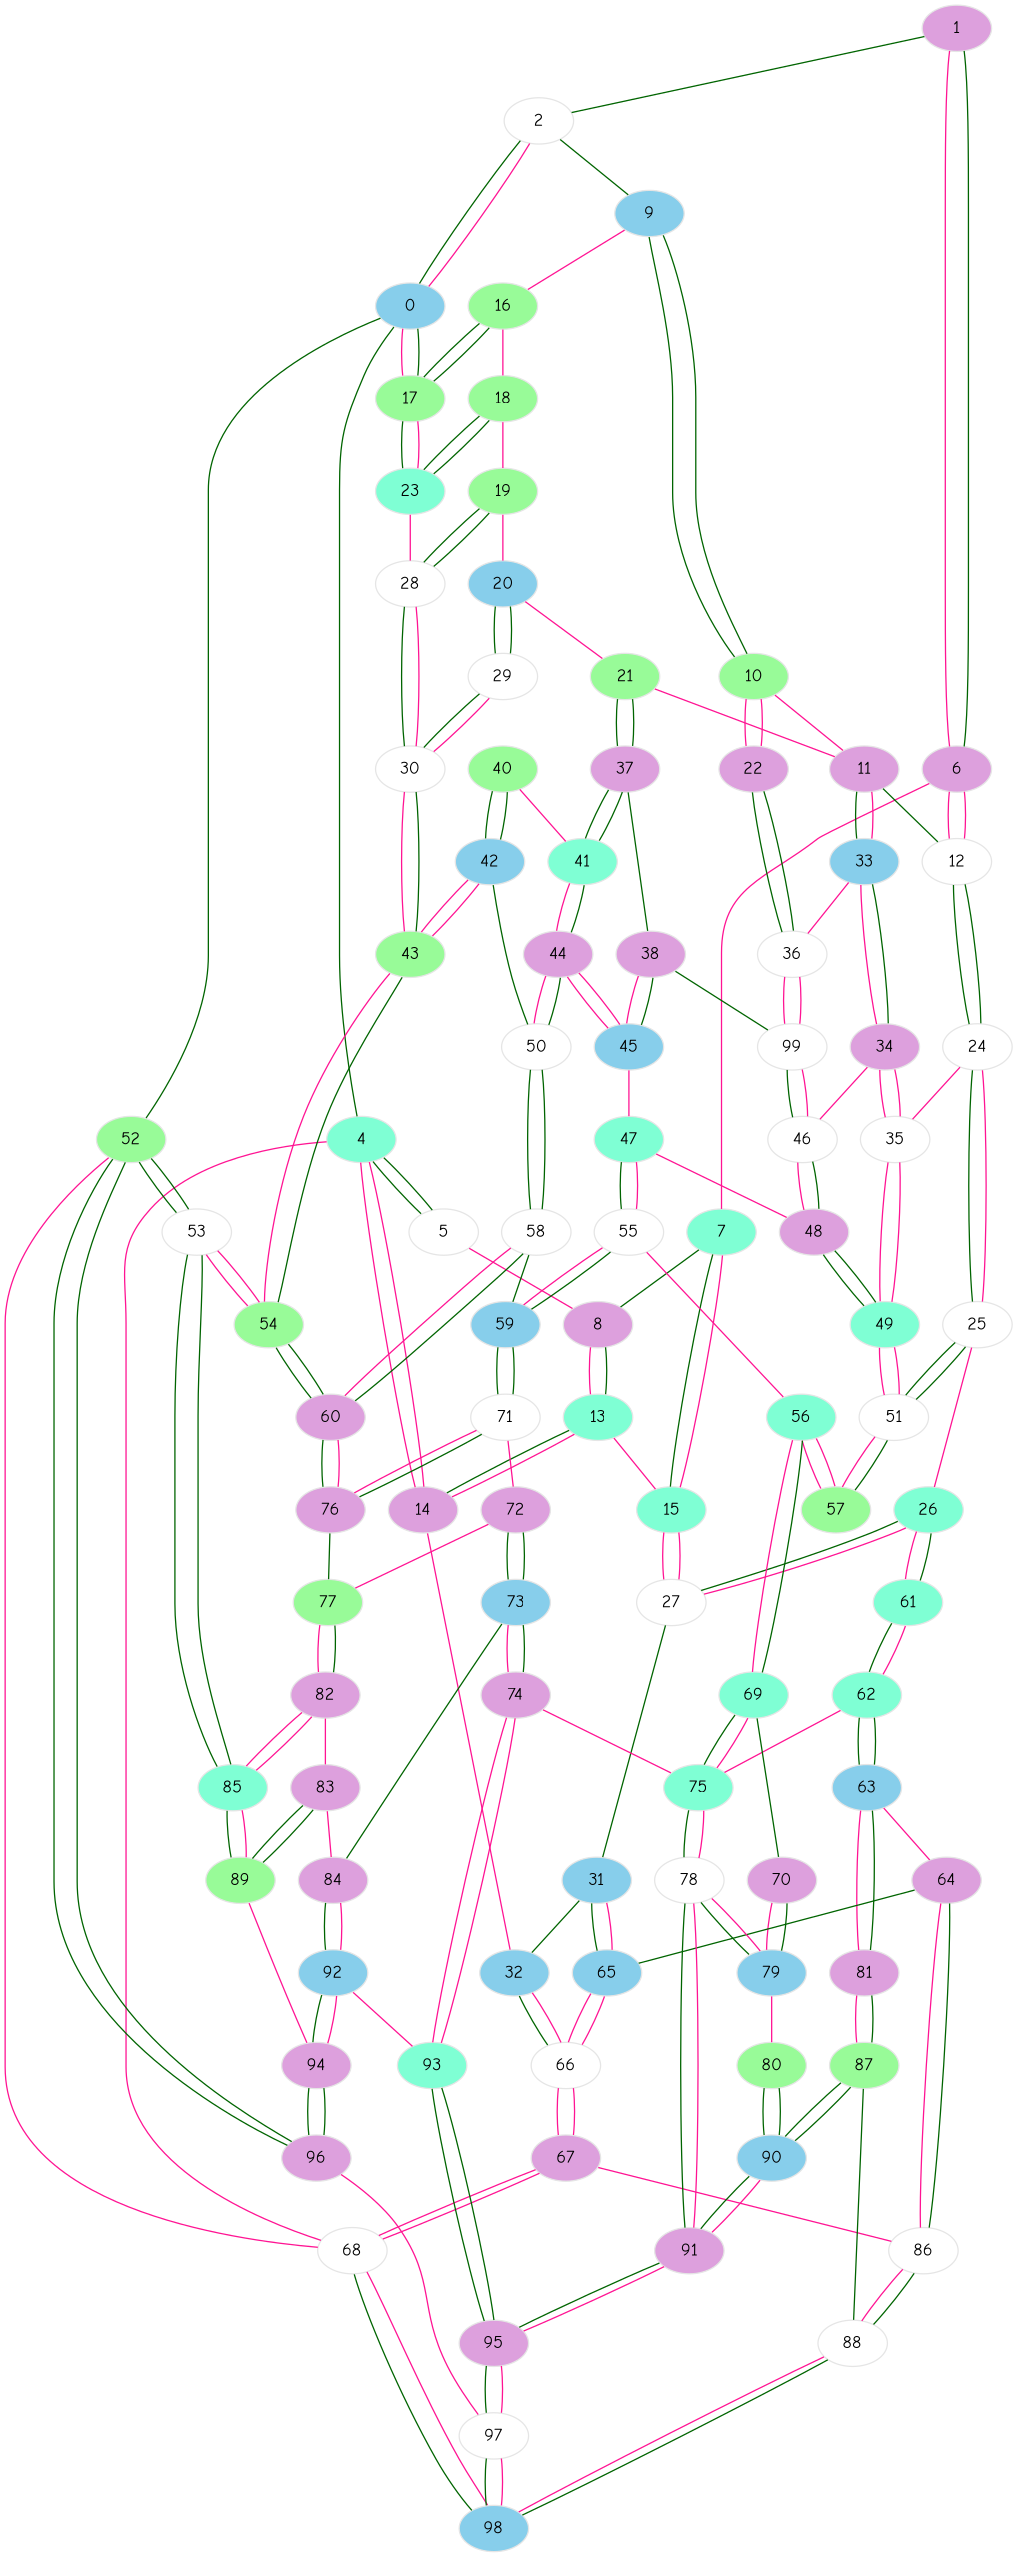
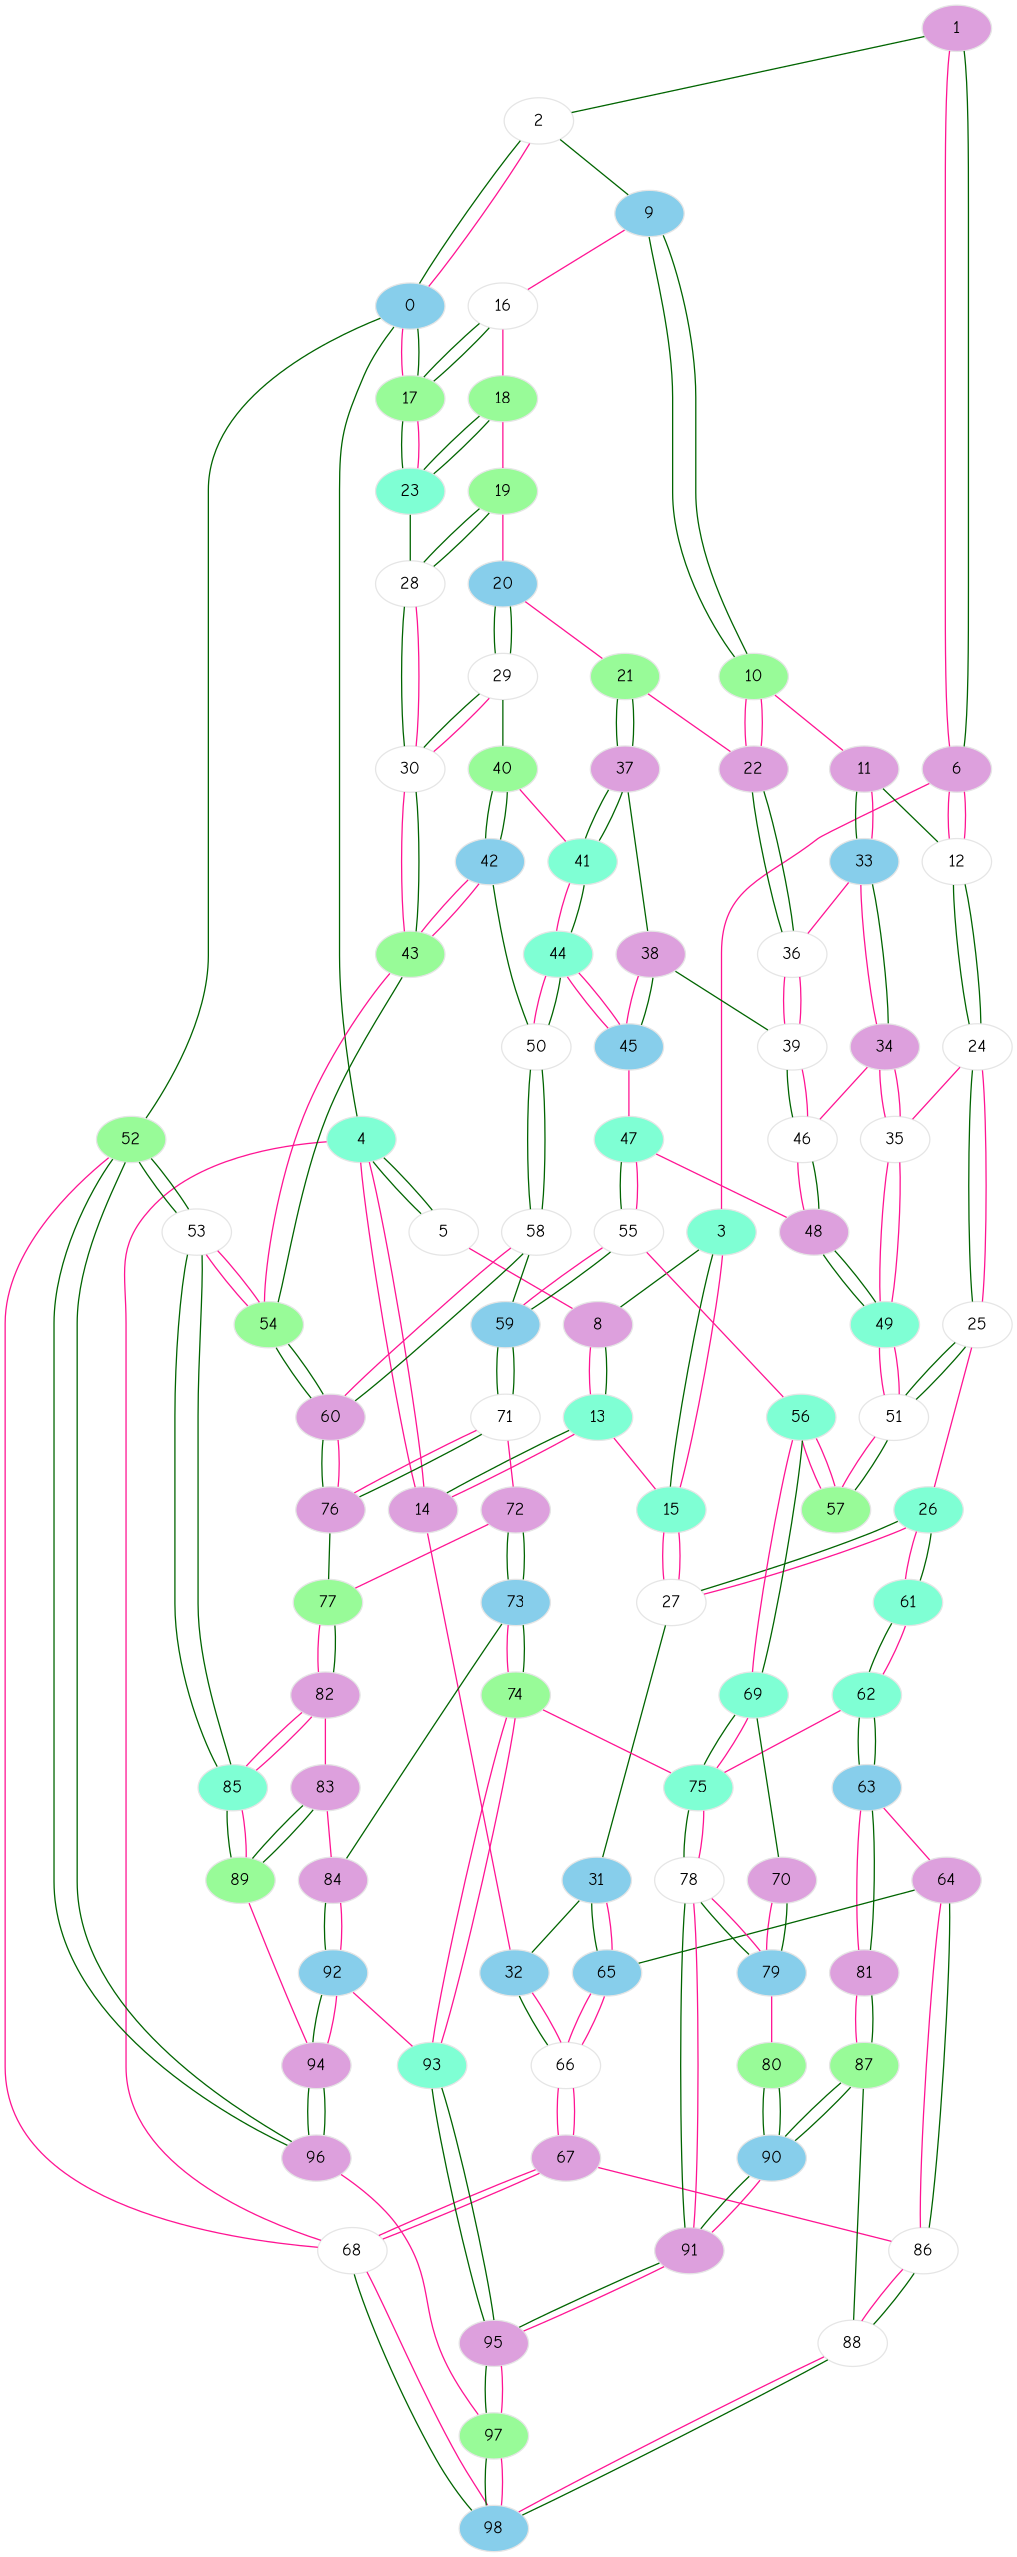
node "16": fillcolor palegreen -> white
edge "23" -- "28": color deeppink -> darkgreen
edge "21" -- "11": now "21" -- "22"
edge "29" -- "40": added
node "44": fillcolor plum -> aquamarine
node "99": label "99" -> "39"
node "7": label "7" -> "3"
node "74": fillcolor plum -> palegreen
node "97": fillcolor white -> palegreen
